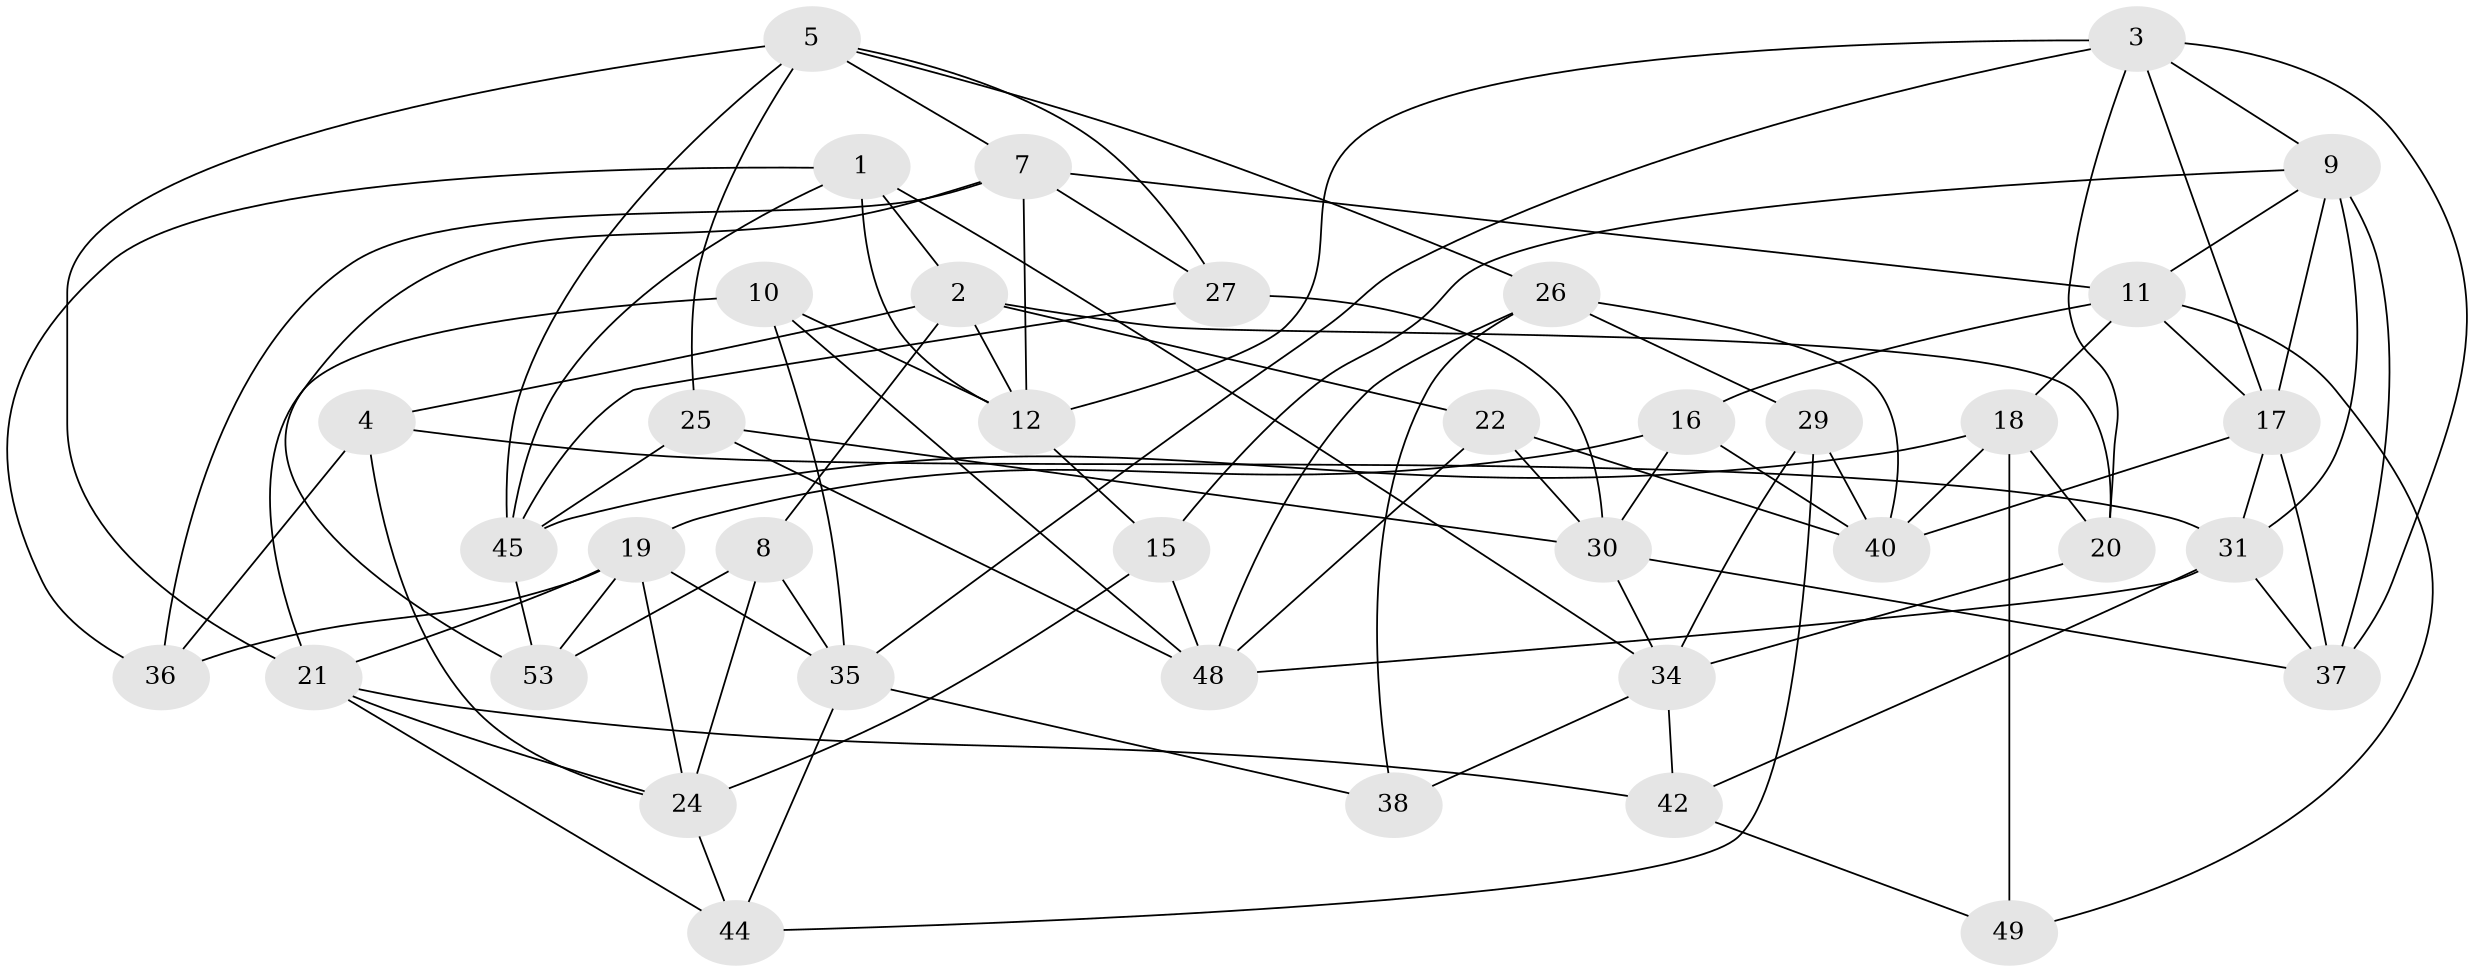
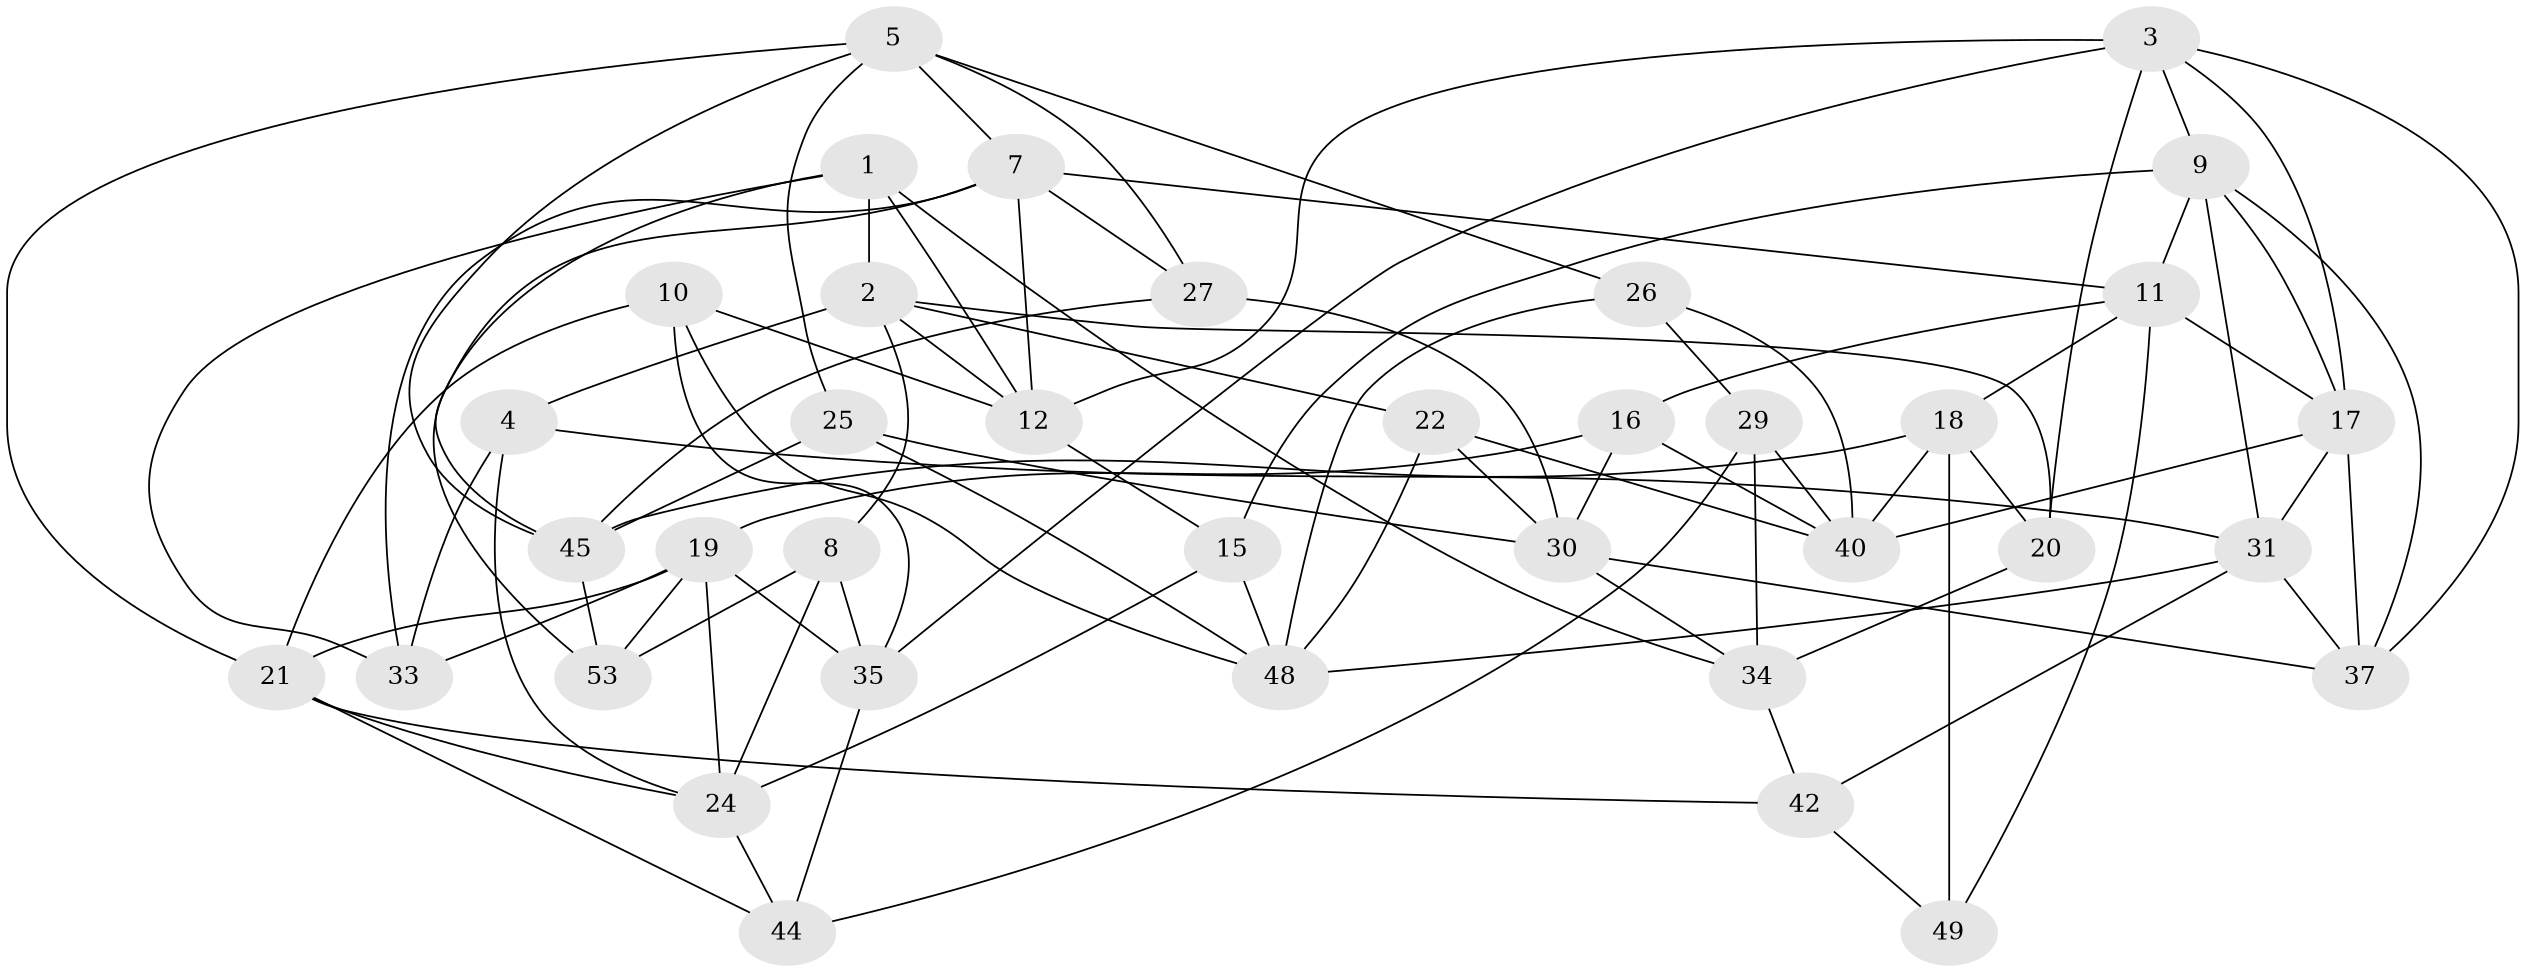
node "36": label "36" -> "33"
node "38": removed
